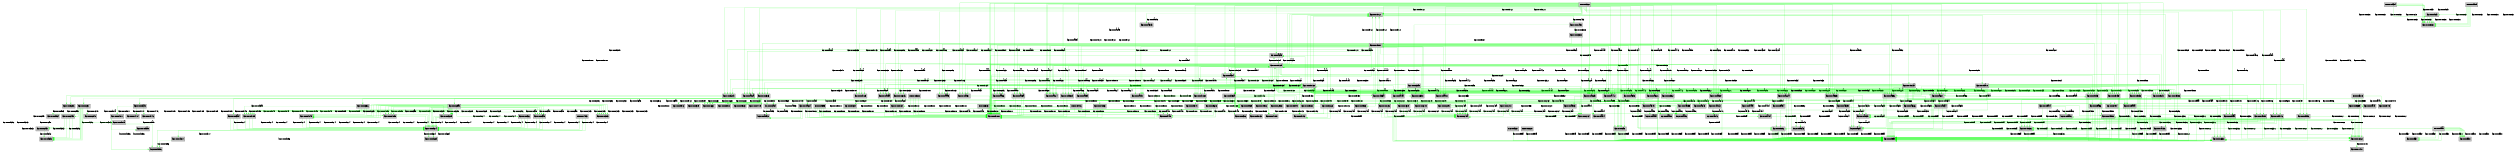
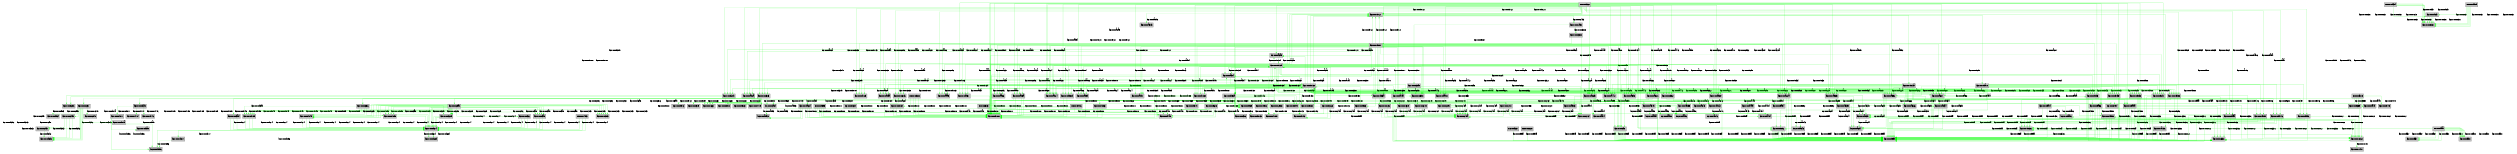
edge "fcn.0000c8d6" -> "fcn.0000bf2d": reversed
